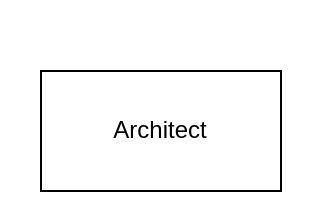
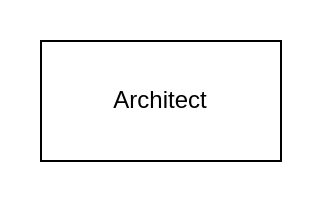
node "Architect": moved (161, 131) -> (161, 101)
